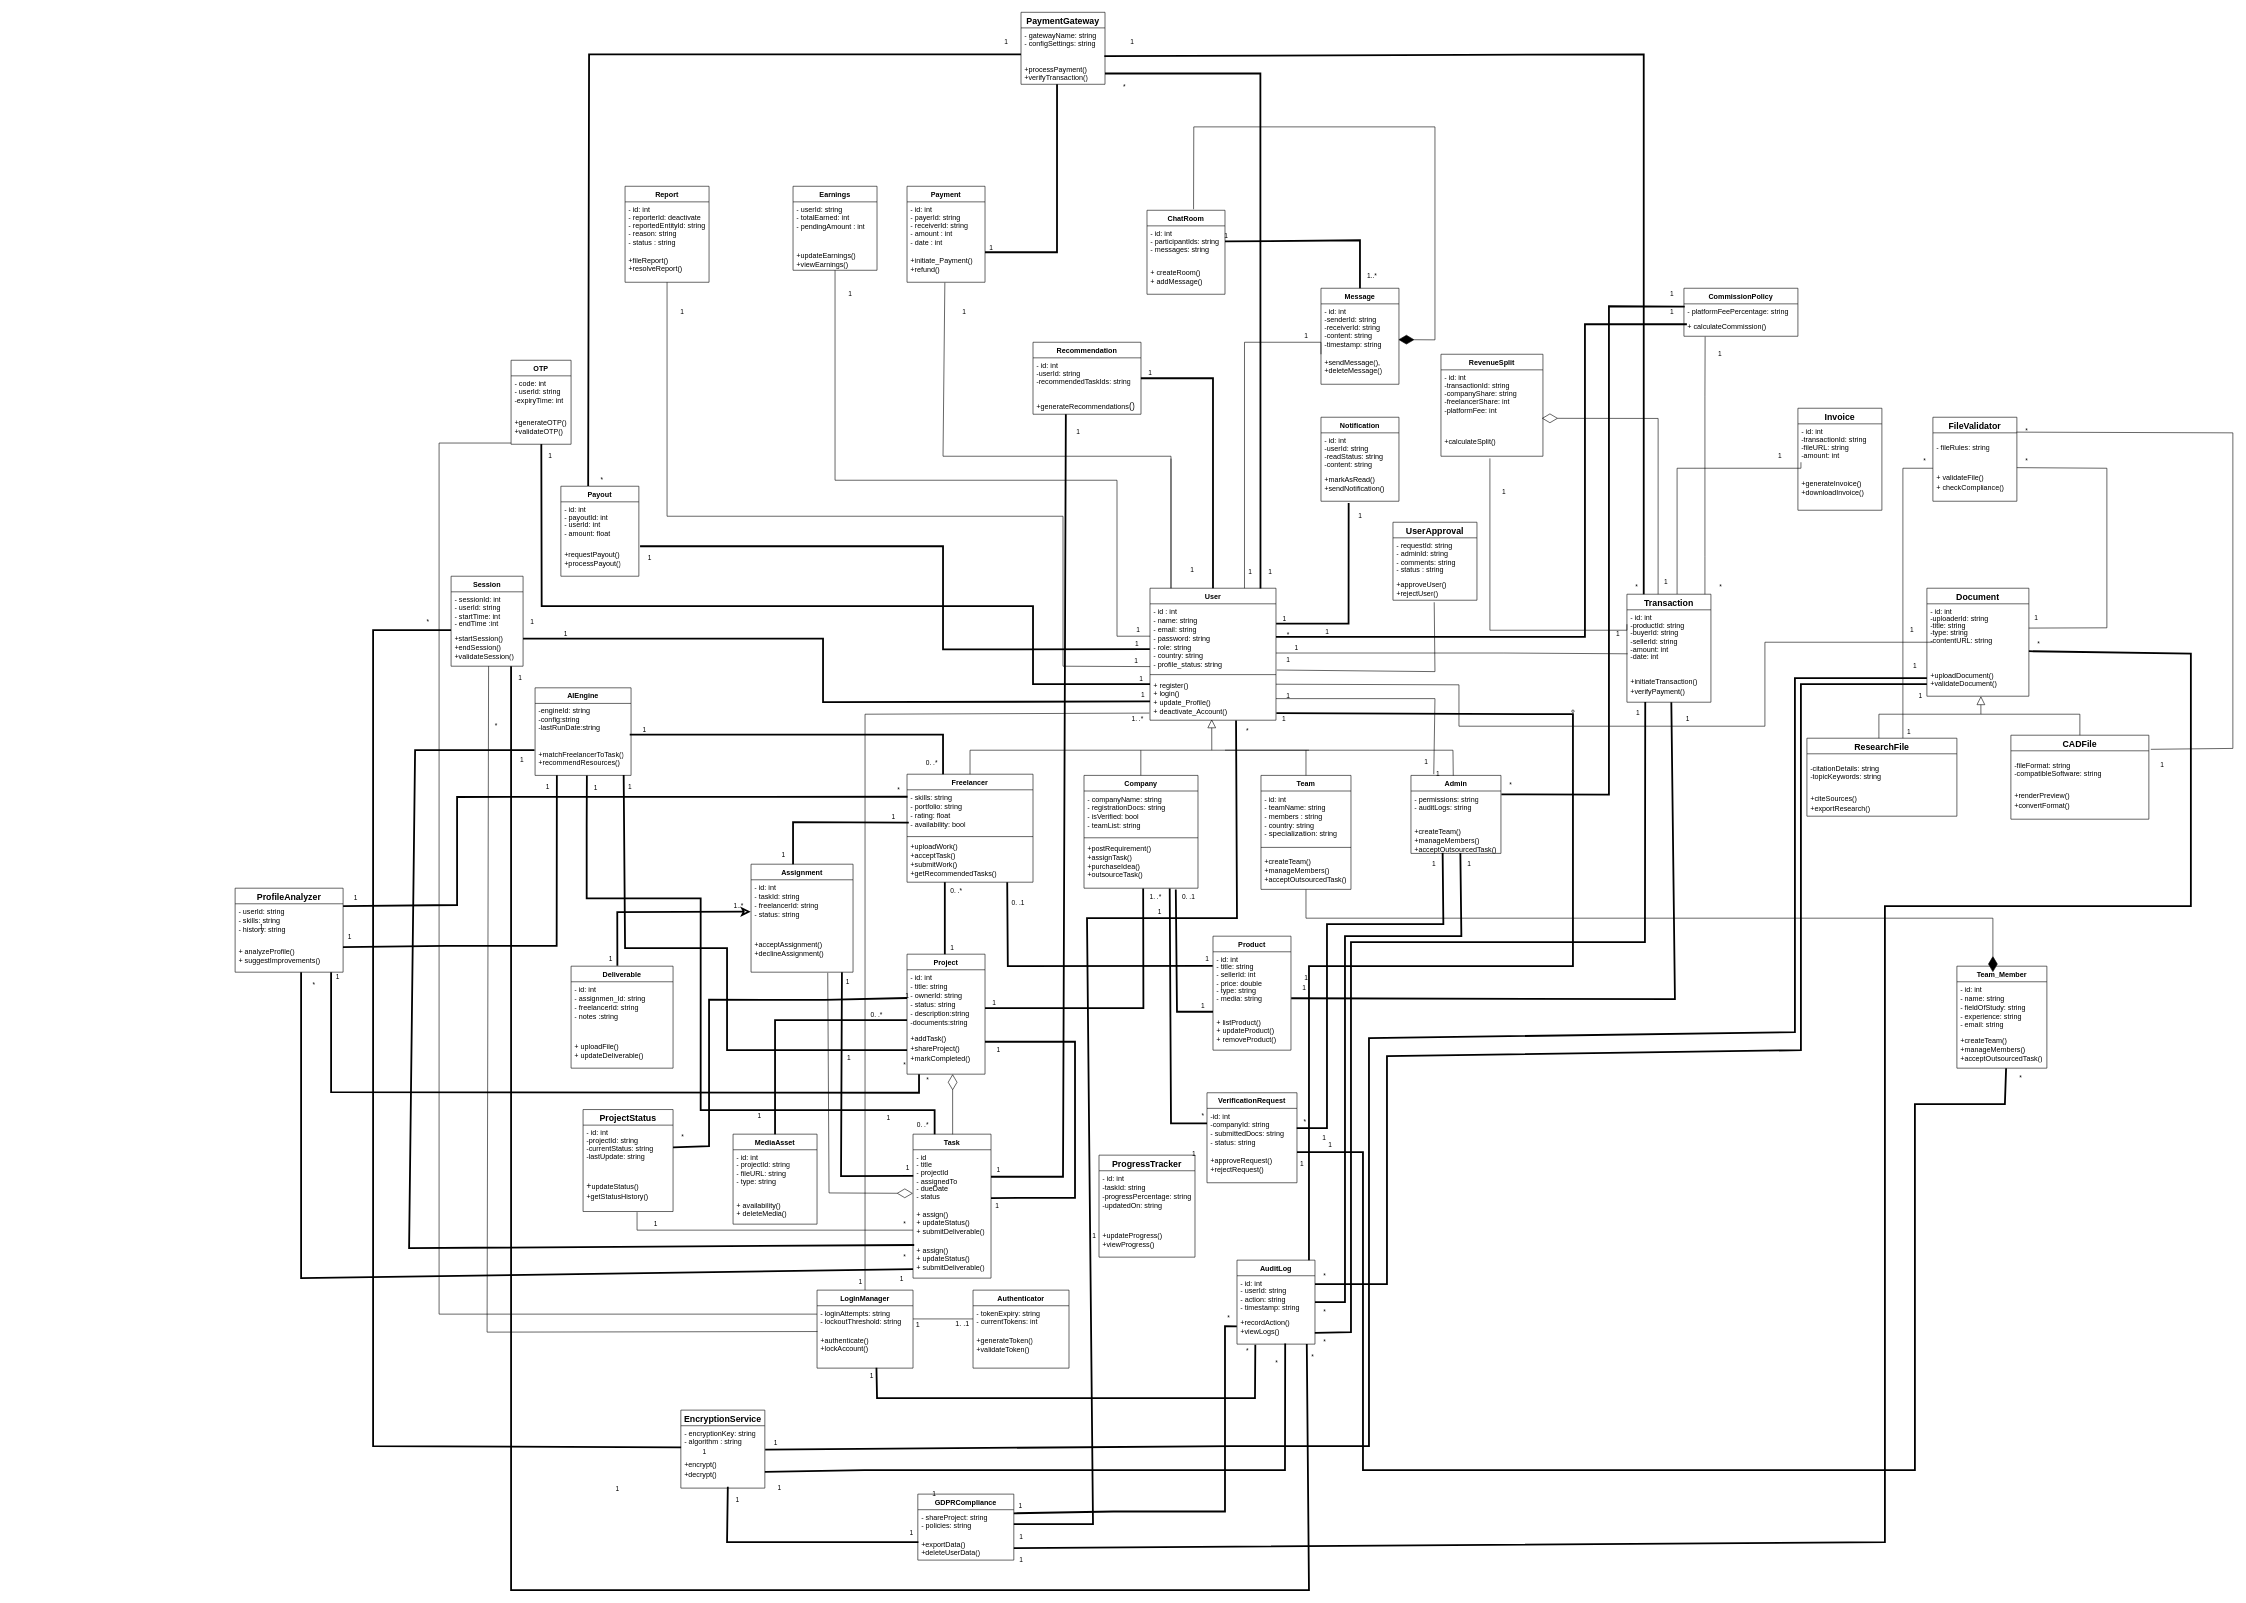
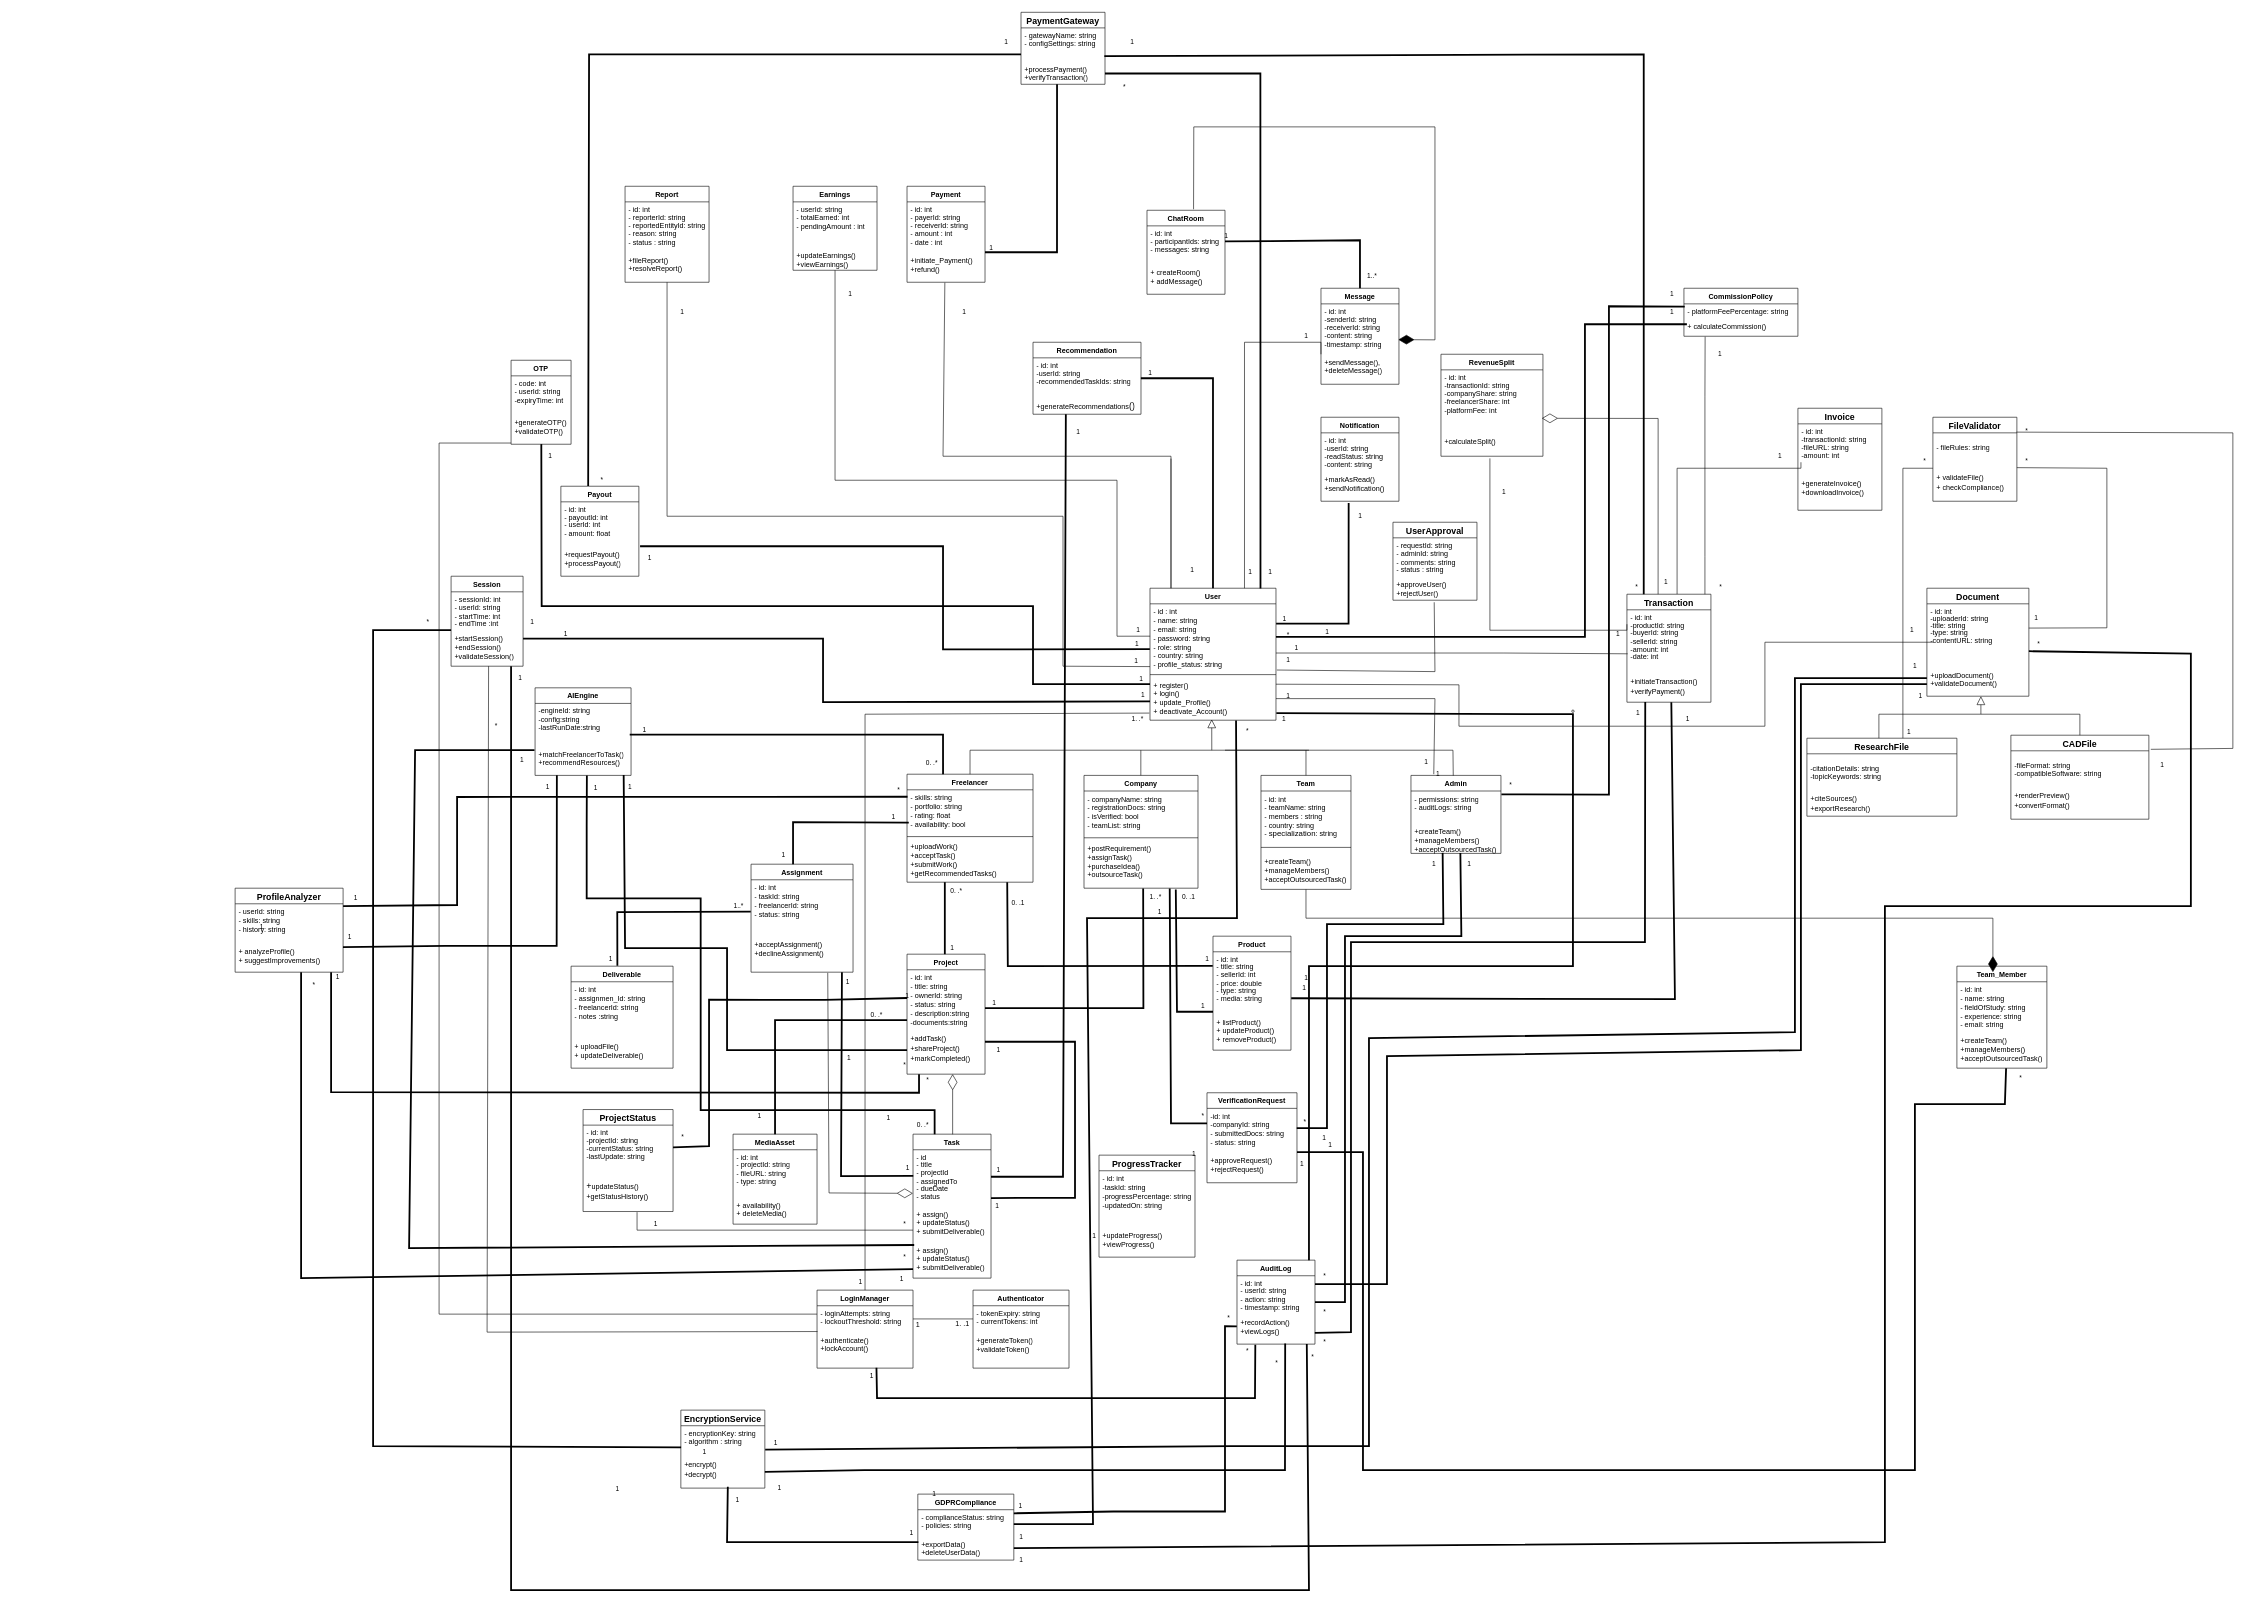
node "- id: int - reporterId: deactivate - reportedEntityId: string - reason: string - status : string": label "- id: int - reporterId: deactivate - reportedEntityId: string - reason: string - status : string" -> "- id: int - reporterId: string - reportedEntityId: string - reason: string - status : string"
edge "Deliverable" -> "- id: int - taskId: string - freelancerId: string - status: string": arrowhead classic -> none
node "- shareProject: string - policies: string": label "- shareProject: string - policies: string" -> "- complianceStatus: string - policies: string"
